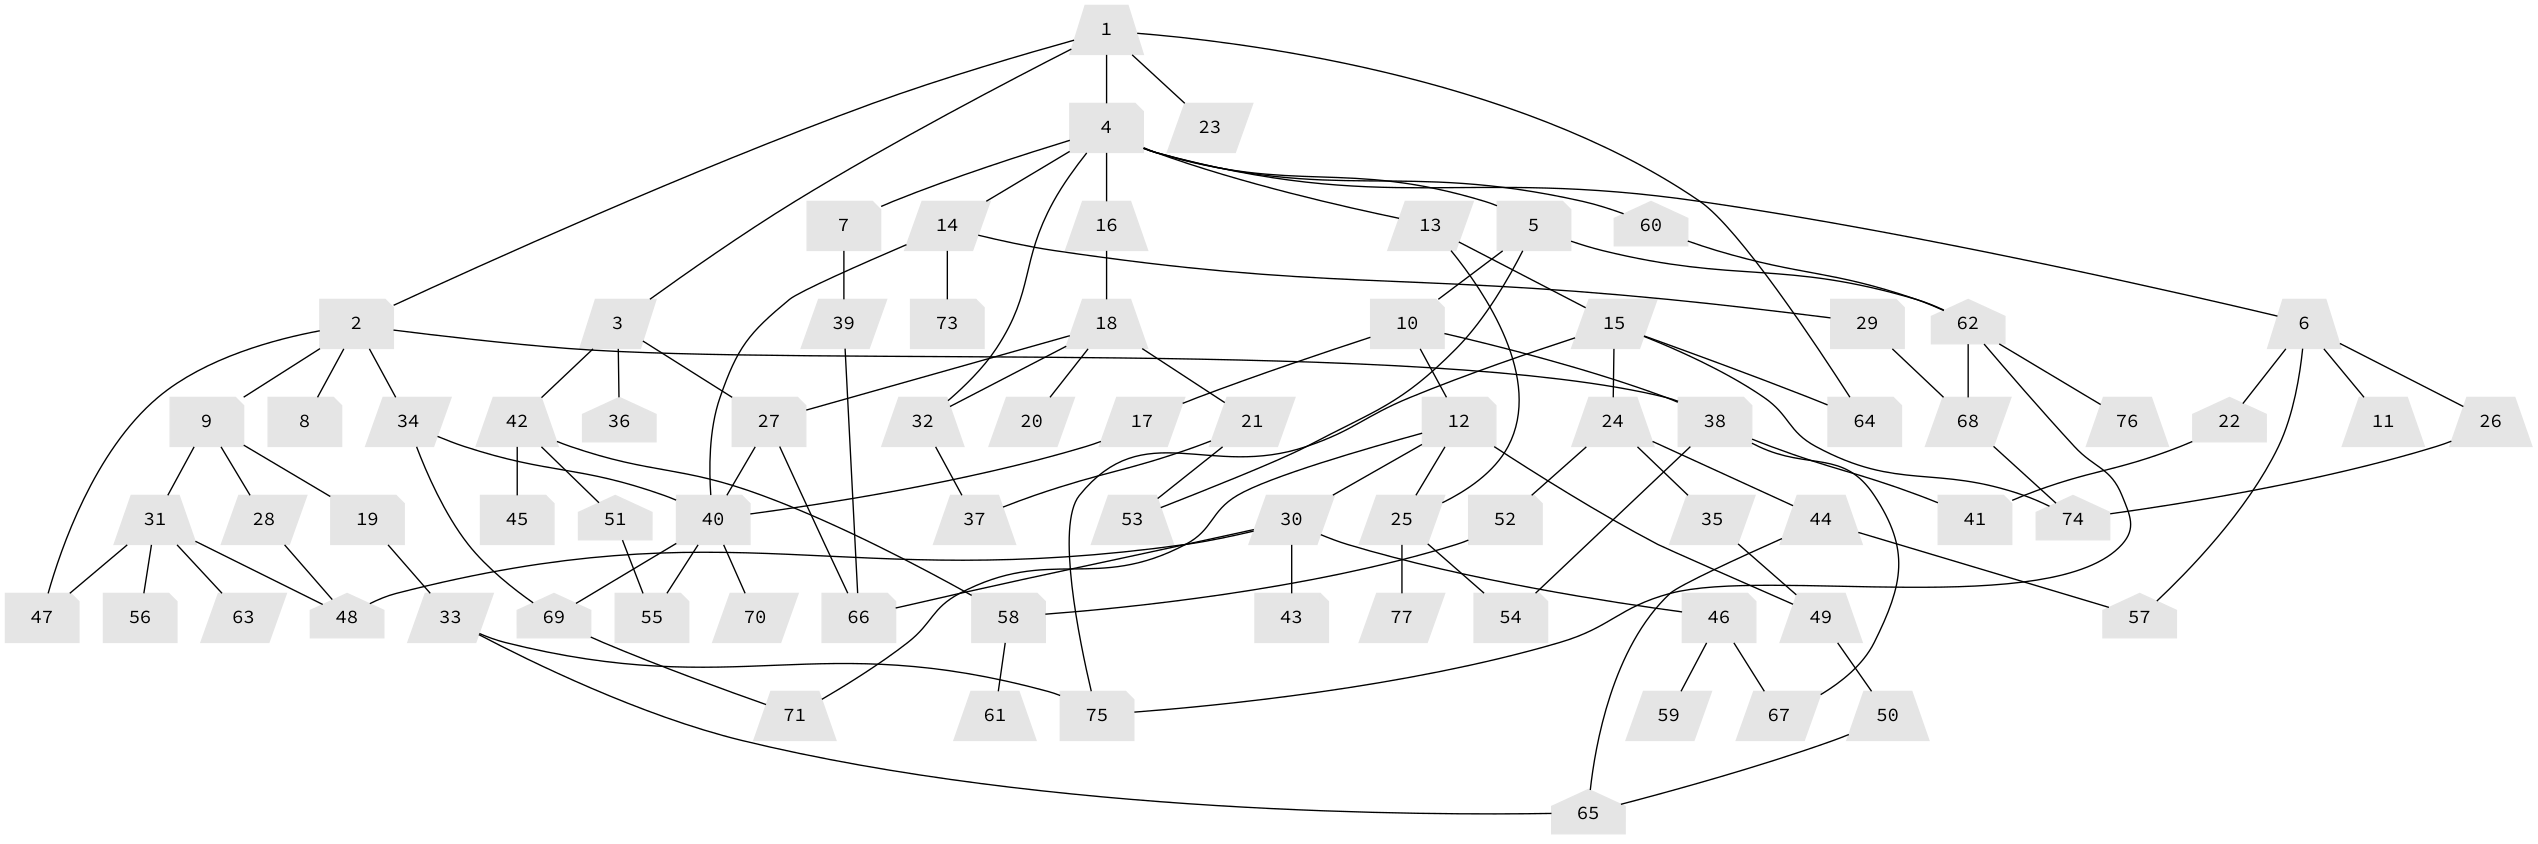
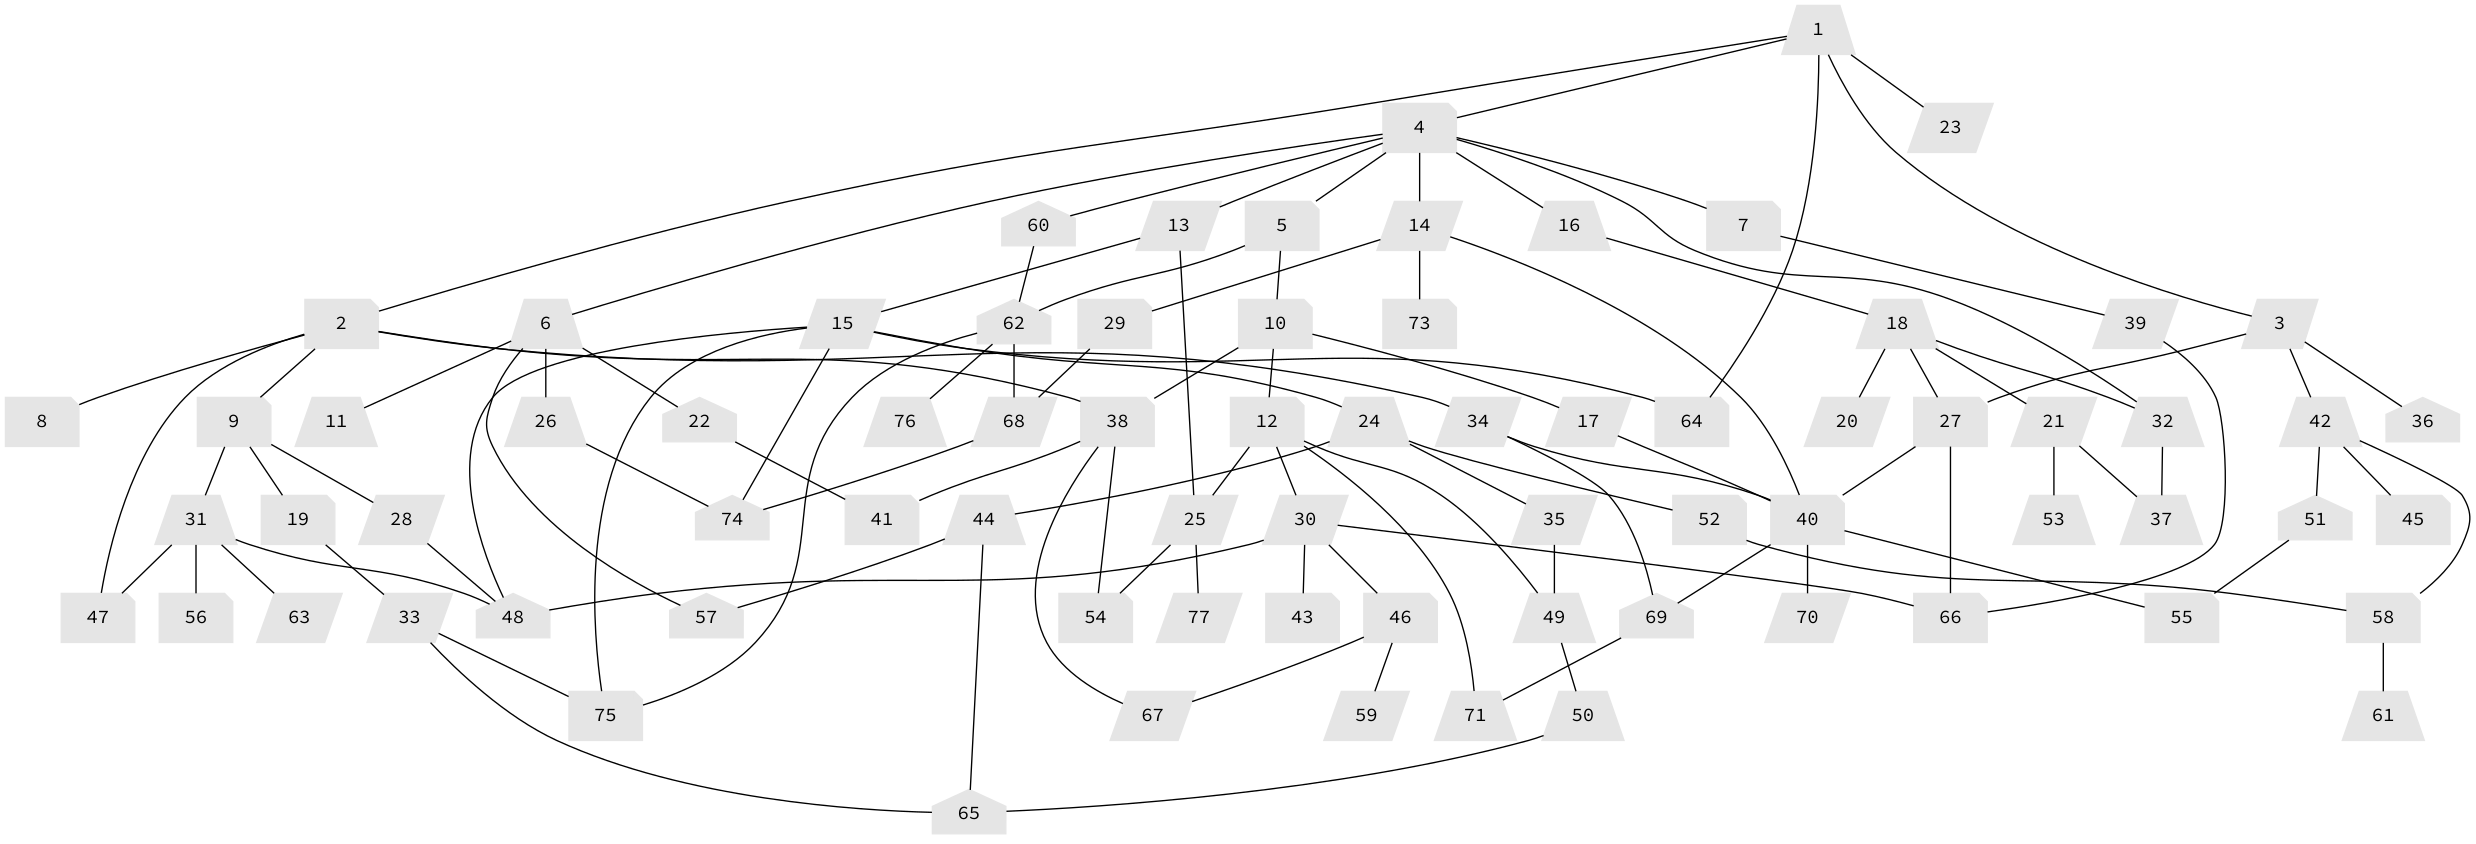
edge "15" -- "48": added
edge "5" -- "53": removed
